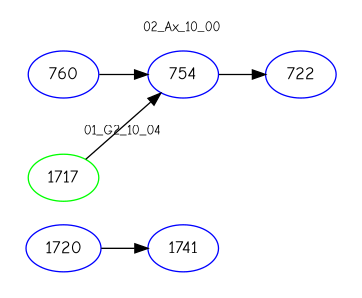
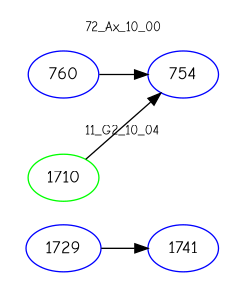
cluster "02_Ax_10_00": label "02_Ax_10_00" -> "72_Ax_10_00"
node "722": removed
cluster "01_G2_10_04": label "01_G2_10_04" -> "11_G2_10_04"
node "1717": label "1717" -> "1710"
node "1720": label "1720" -> "1729"
